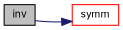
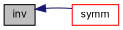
edge "inv" -> "symm": reversed
